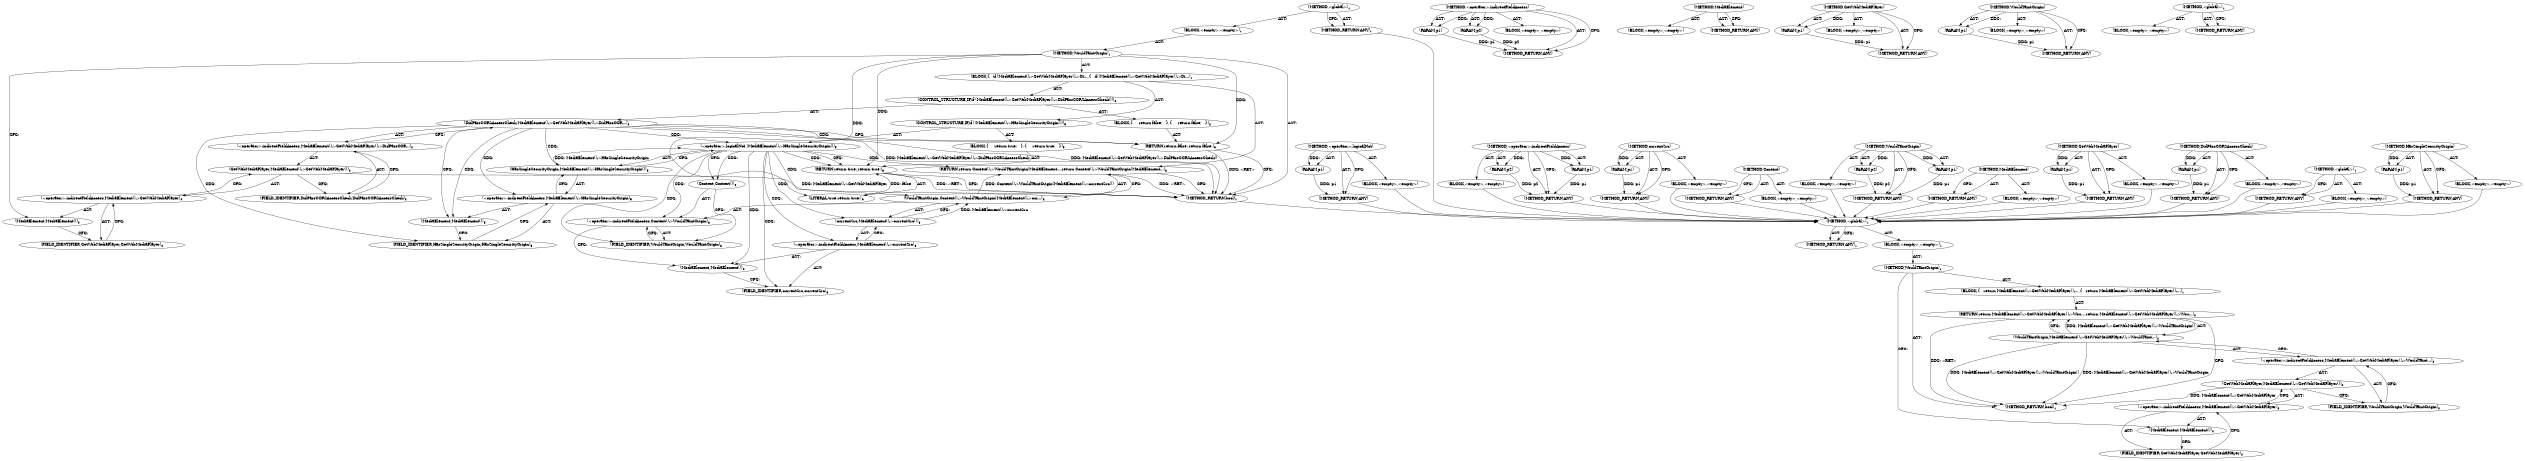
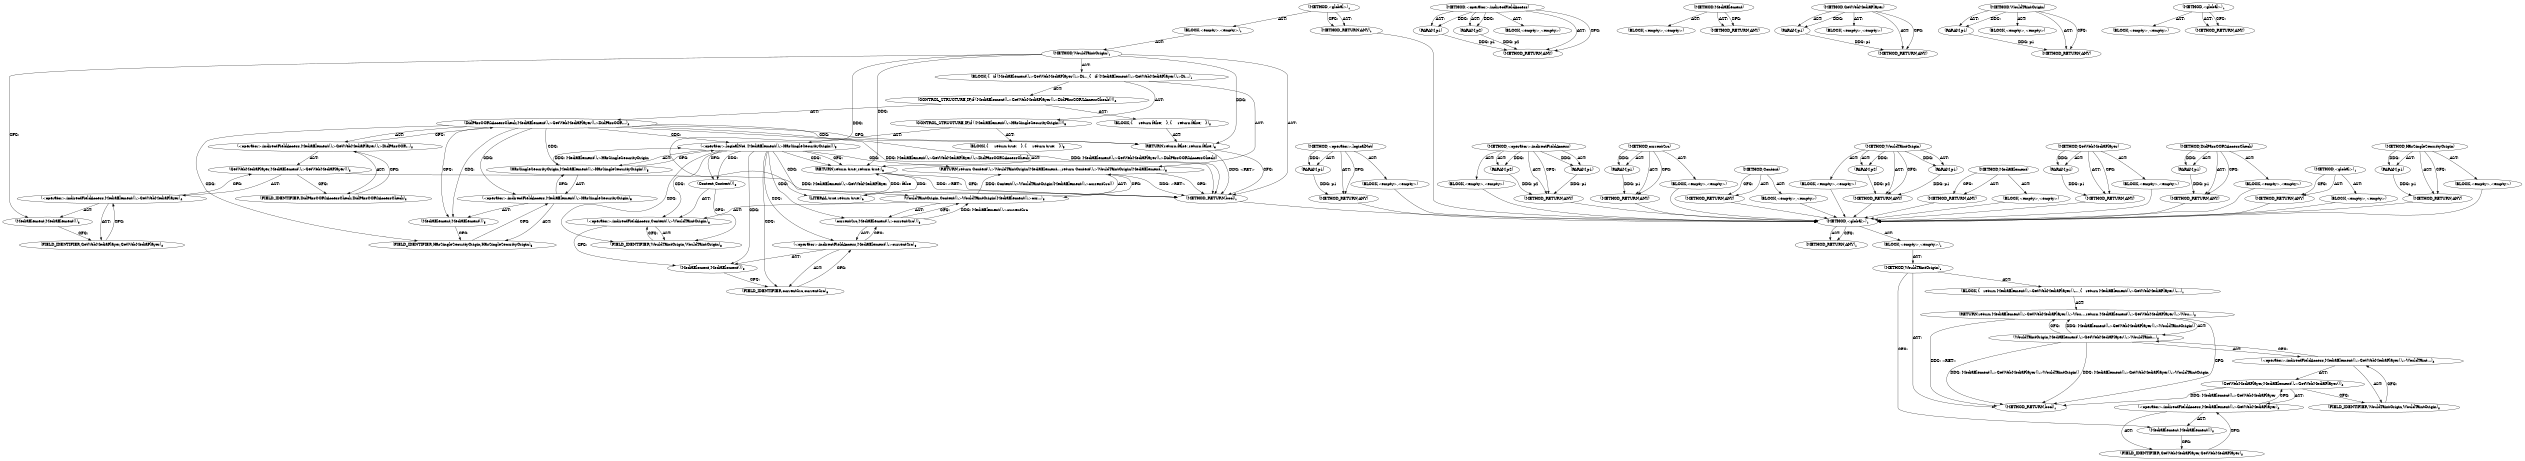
edge "(RETURN,return true;,return true;)" -> "(LITERAL,true,return true;)": label "AST: " -> "CDG: "
edge "(FIELD_IDENTIFIER,currentSrc,currentSrc)" -> "(<operator>.indirectFieldAccess,MediaElement()->currentSrc)": added, label "CFG:"
